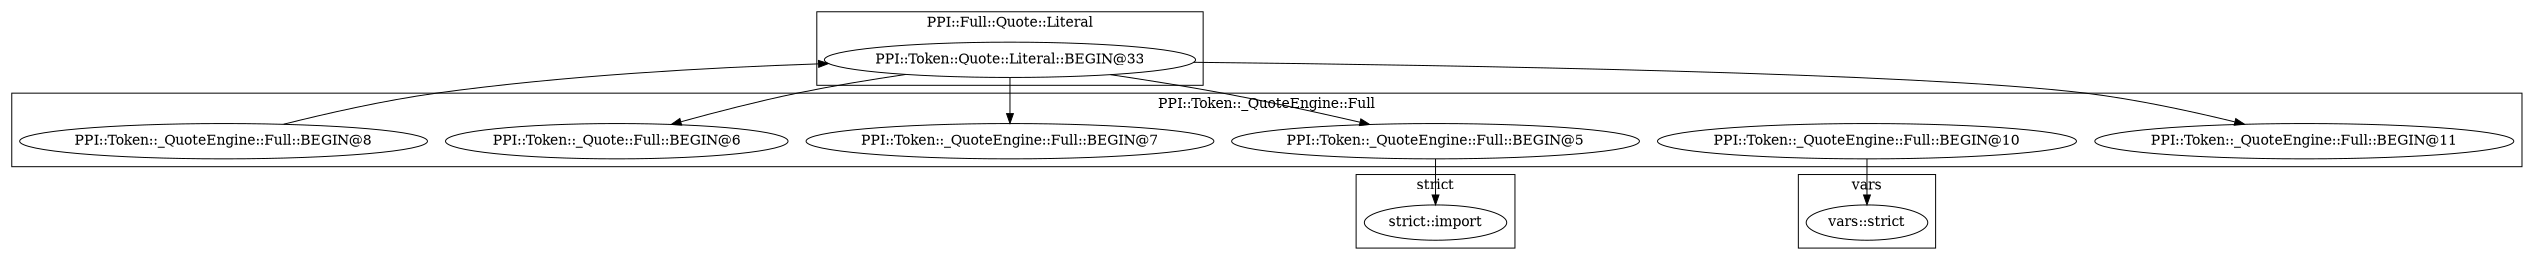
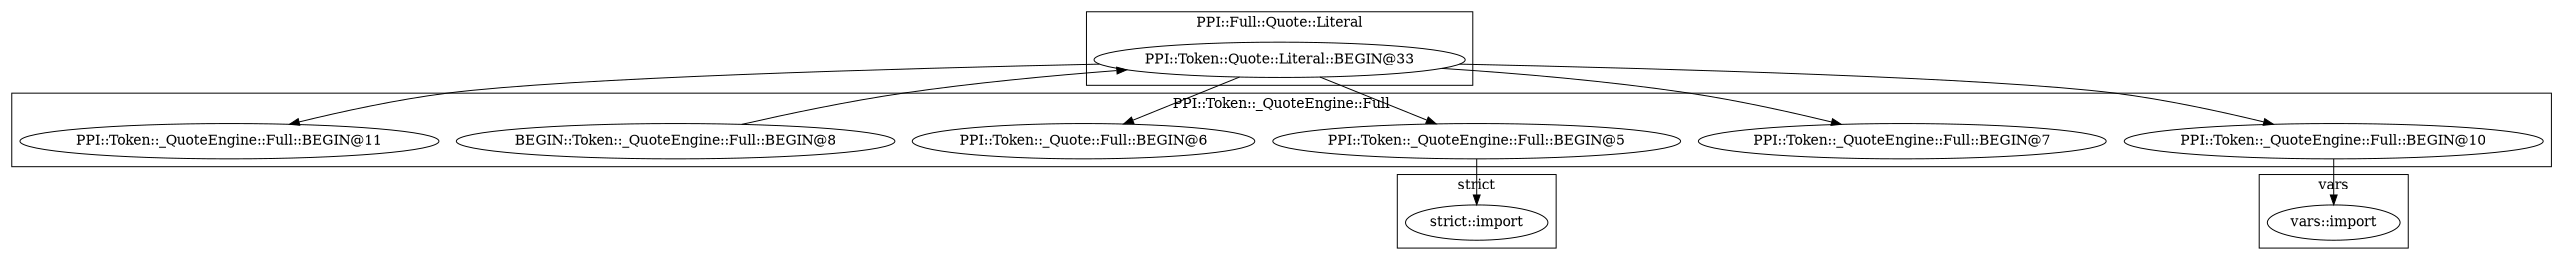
edge "PPI::Token::Quote::Literal::BEGIN@33" -> "PPI::Token::_QuoteEngine::Full::BEGIN@10": added
node "PPI::Token::_QuoteEngine::Full::BEGIN@8": label "PPI::Token::_QuoteEngine::Full::BEGIN@8" -> "BEGIN::Token::_QuoteEngine::Full::BEGIN@8"
node "vars::strict": label "vars::strict" -> "vars::import"
